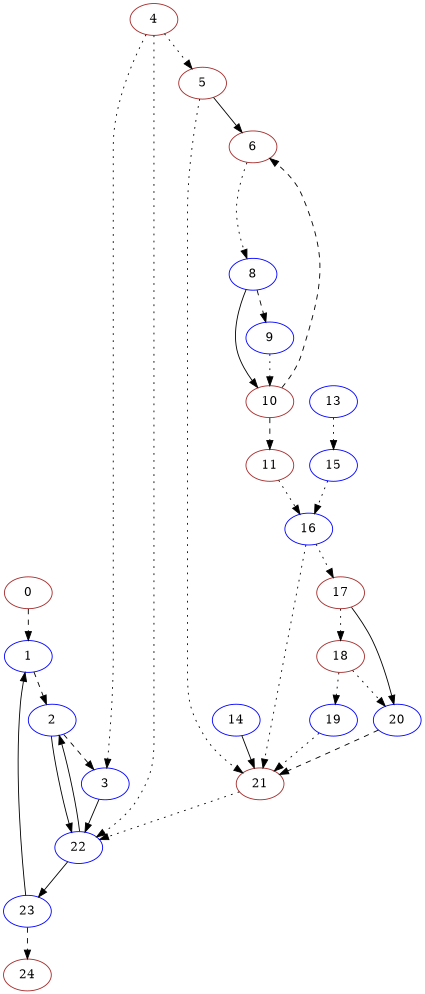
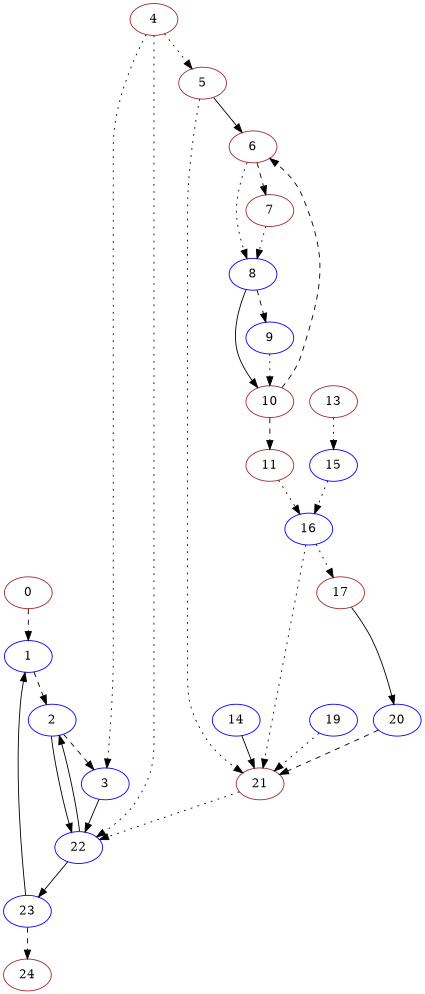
node "7": added
node "13": color blue -> brown
node "18": removed
